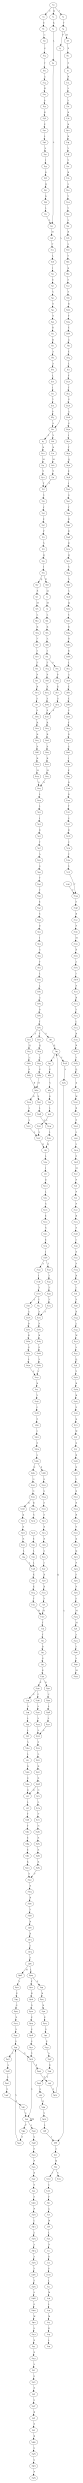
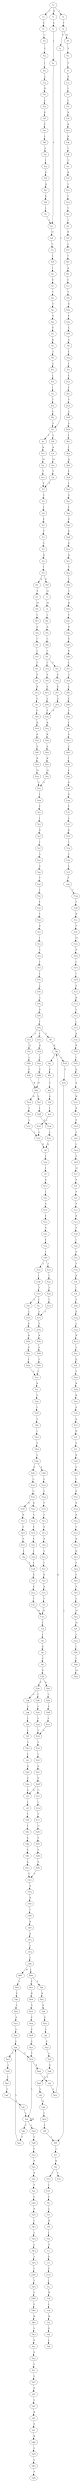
edge "S237" -> "S244": now "S237" -> "S240"
edge "S303" -> "S307": added, label "E"
